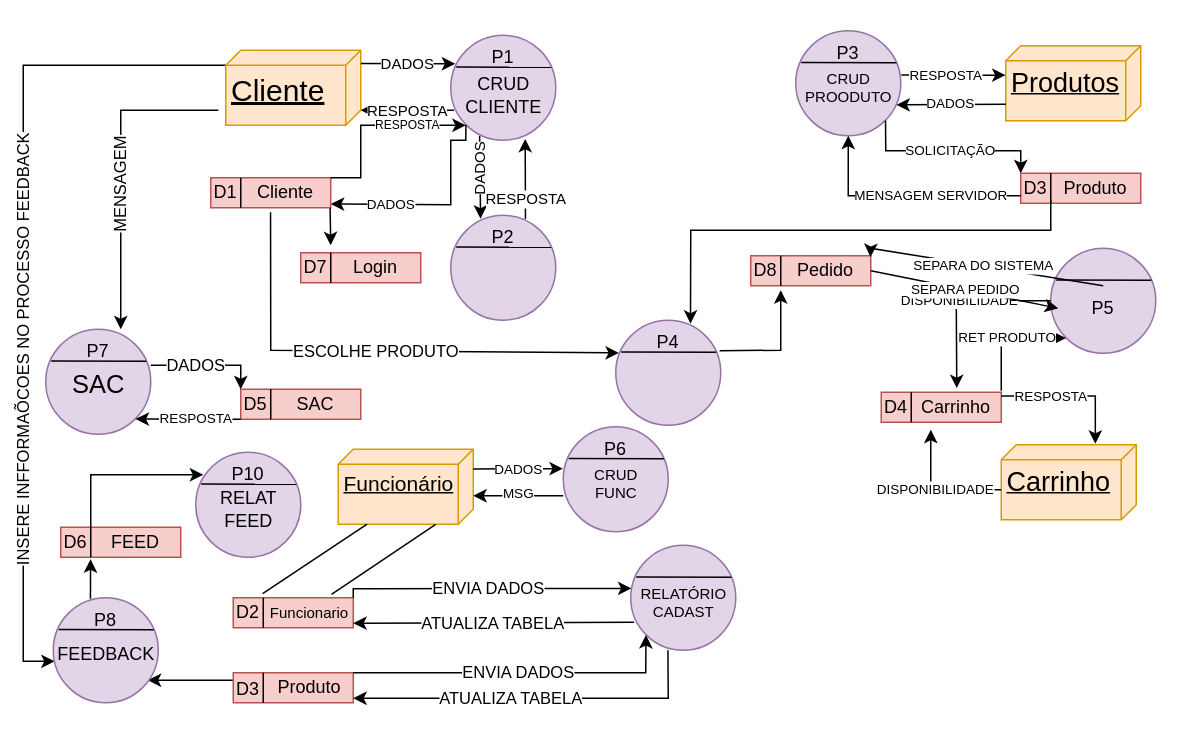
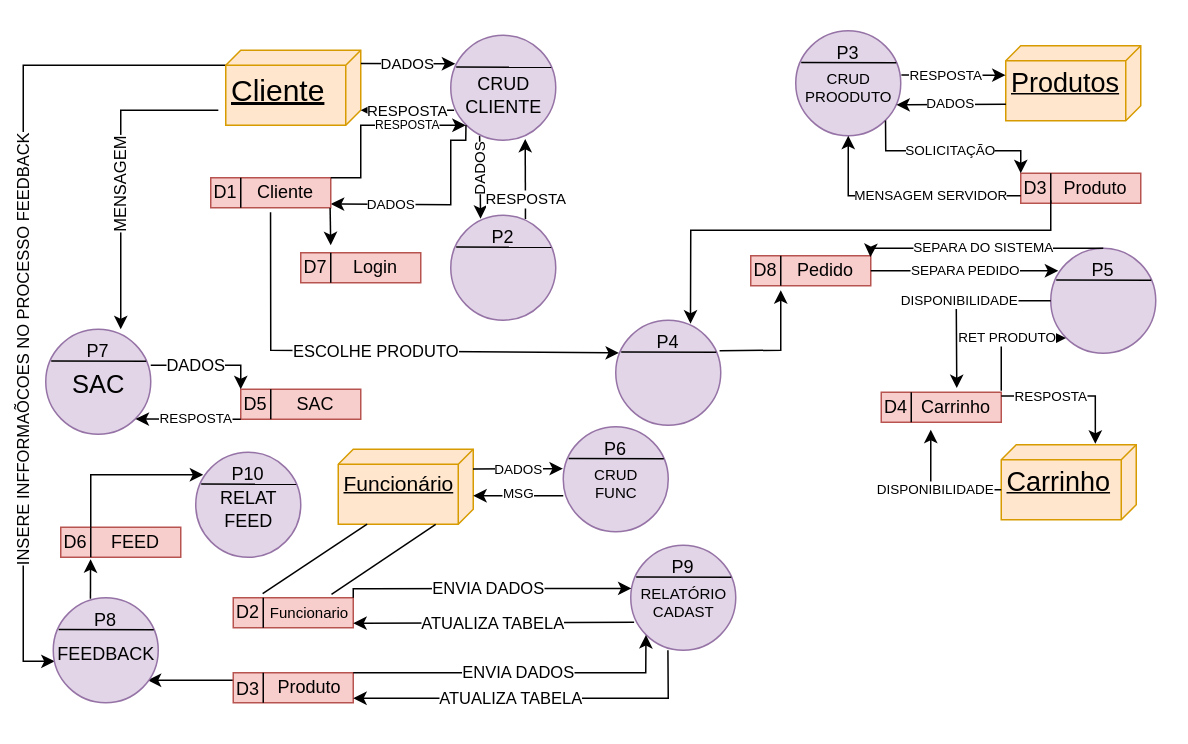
node "P1": removed
node "P5": moved (1103, 308) -> (1103, 271)
node "P9": added
